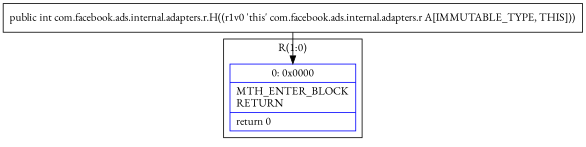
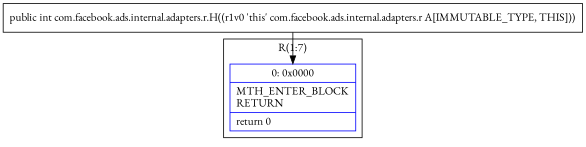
cluster "R(1:0)": label "R(1:0)" -> "R(1:7)"
